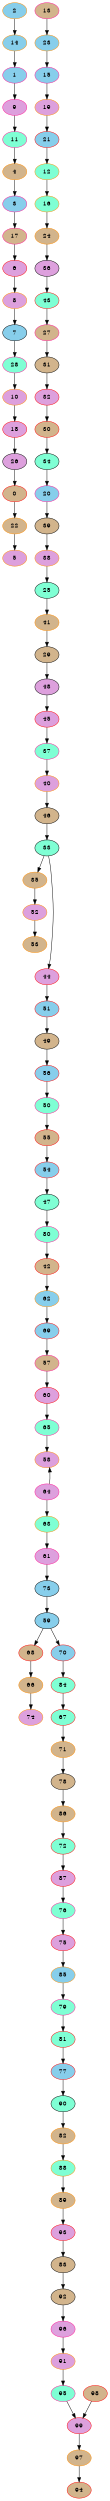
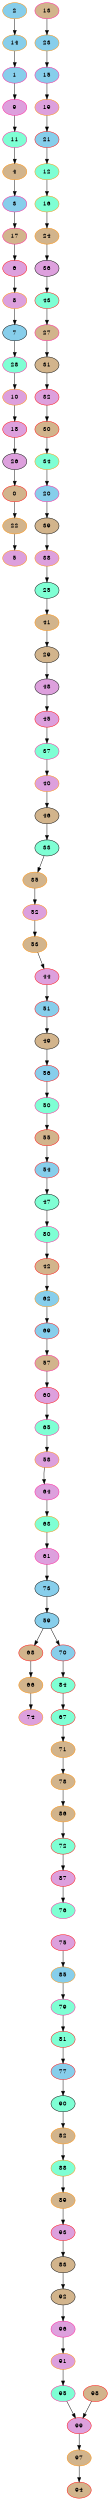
node "34": color black -> darkorange
edge "33" -> "44": now "53" -> "44"
edge "64" -> "58": reversed
node "78": color black -> darkorange
edge "76" -> "75": removed
